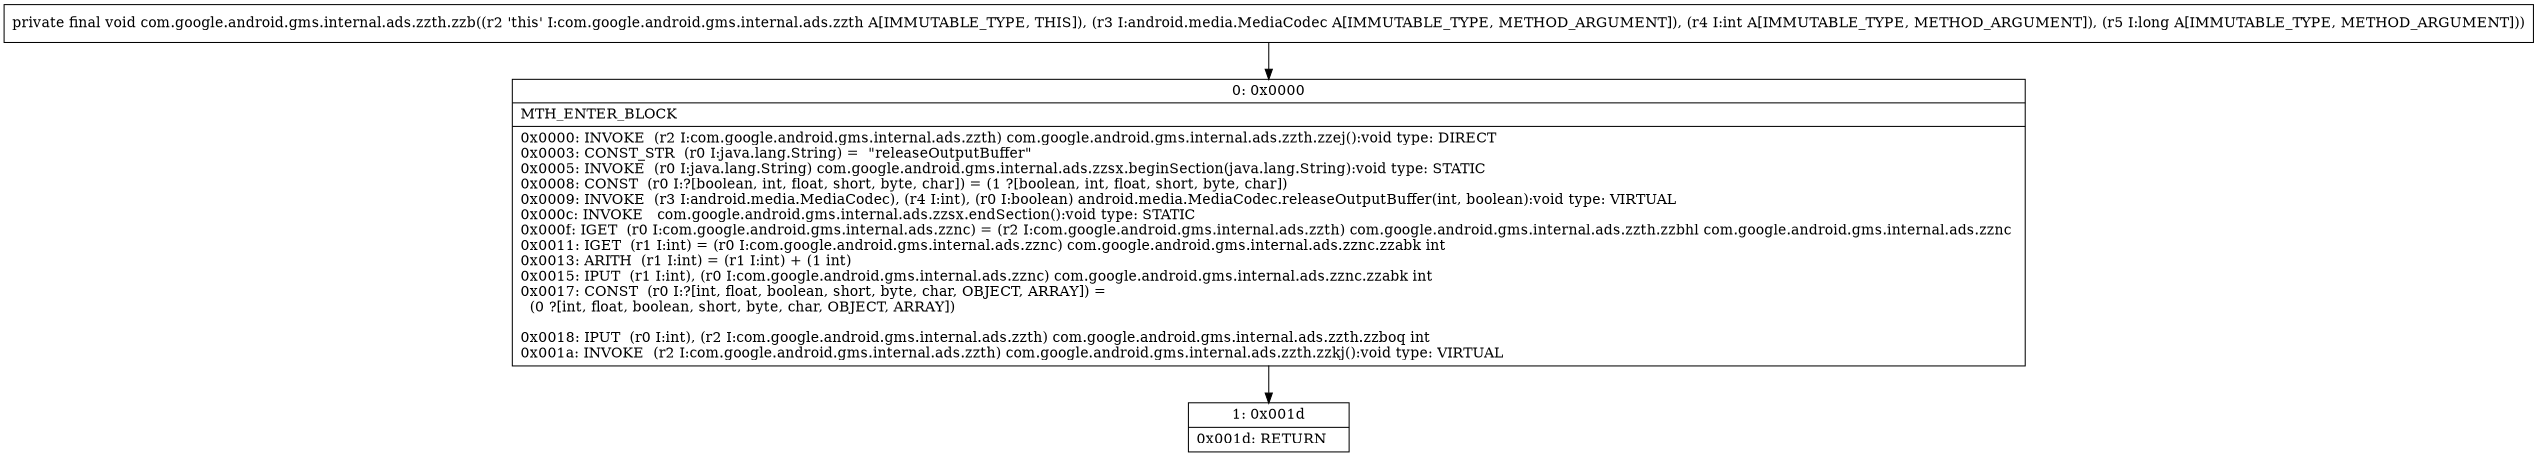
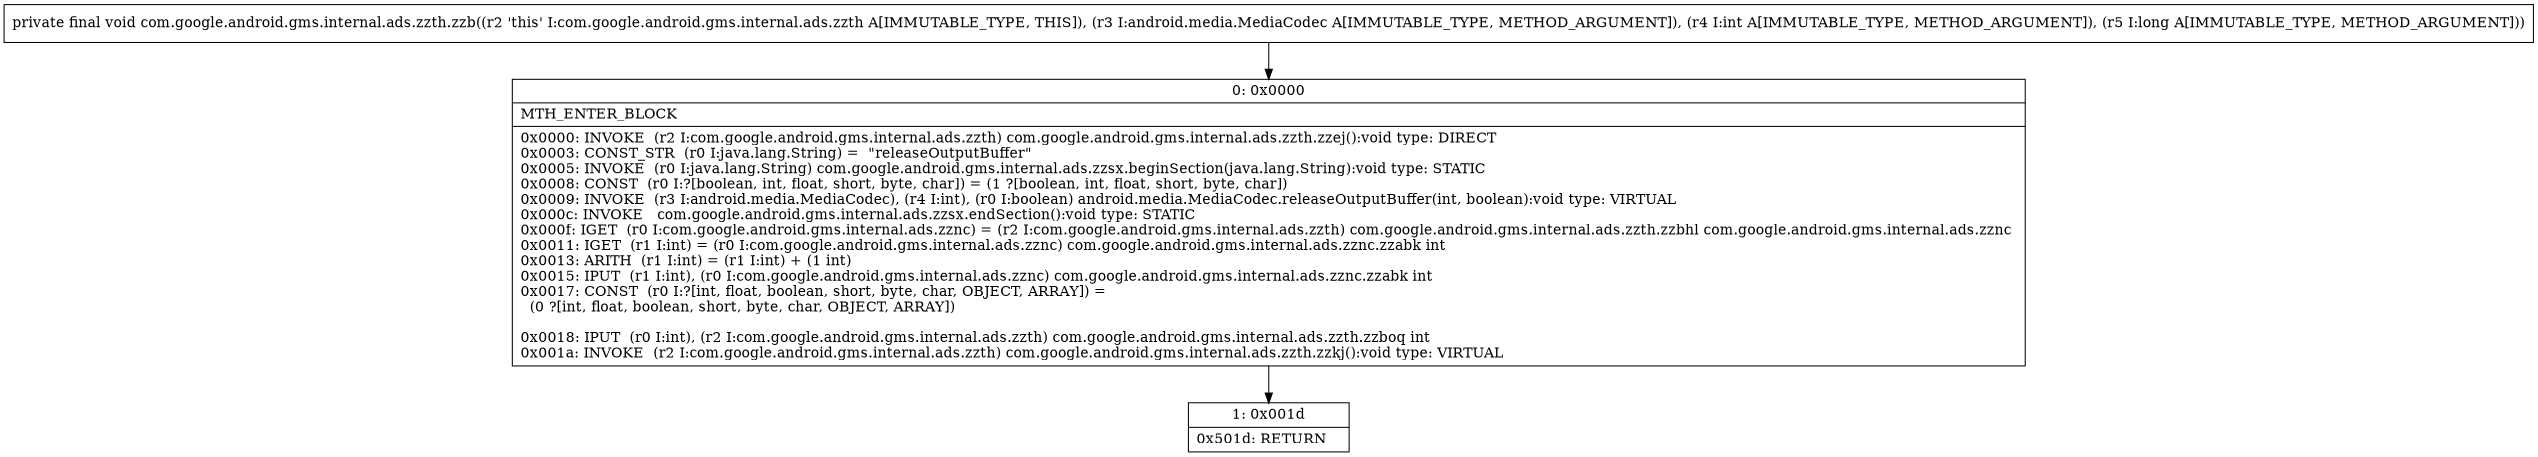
node "1: 0x001d": text "0x001d: RETURN" -> "0x501d: RETURN"
